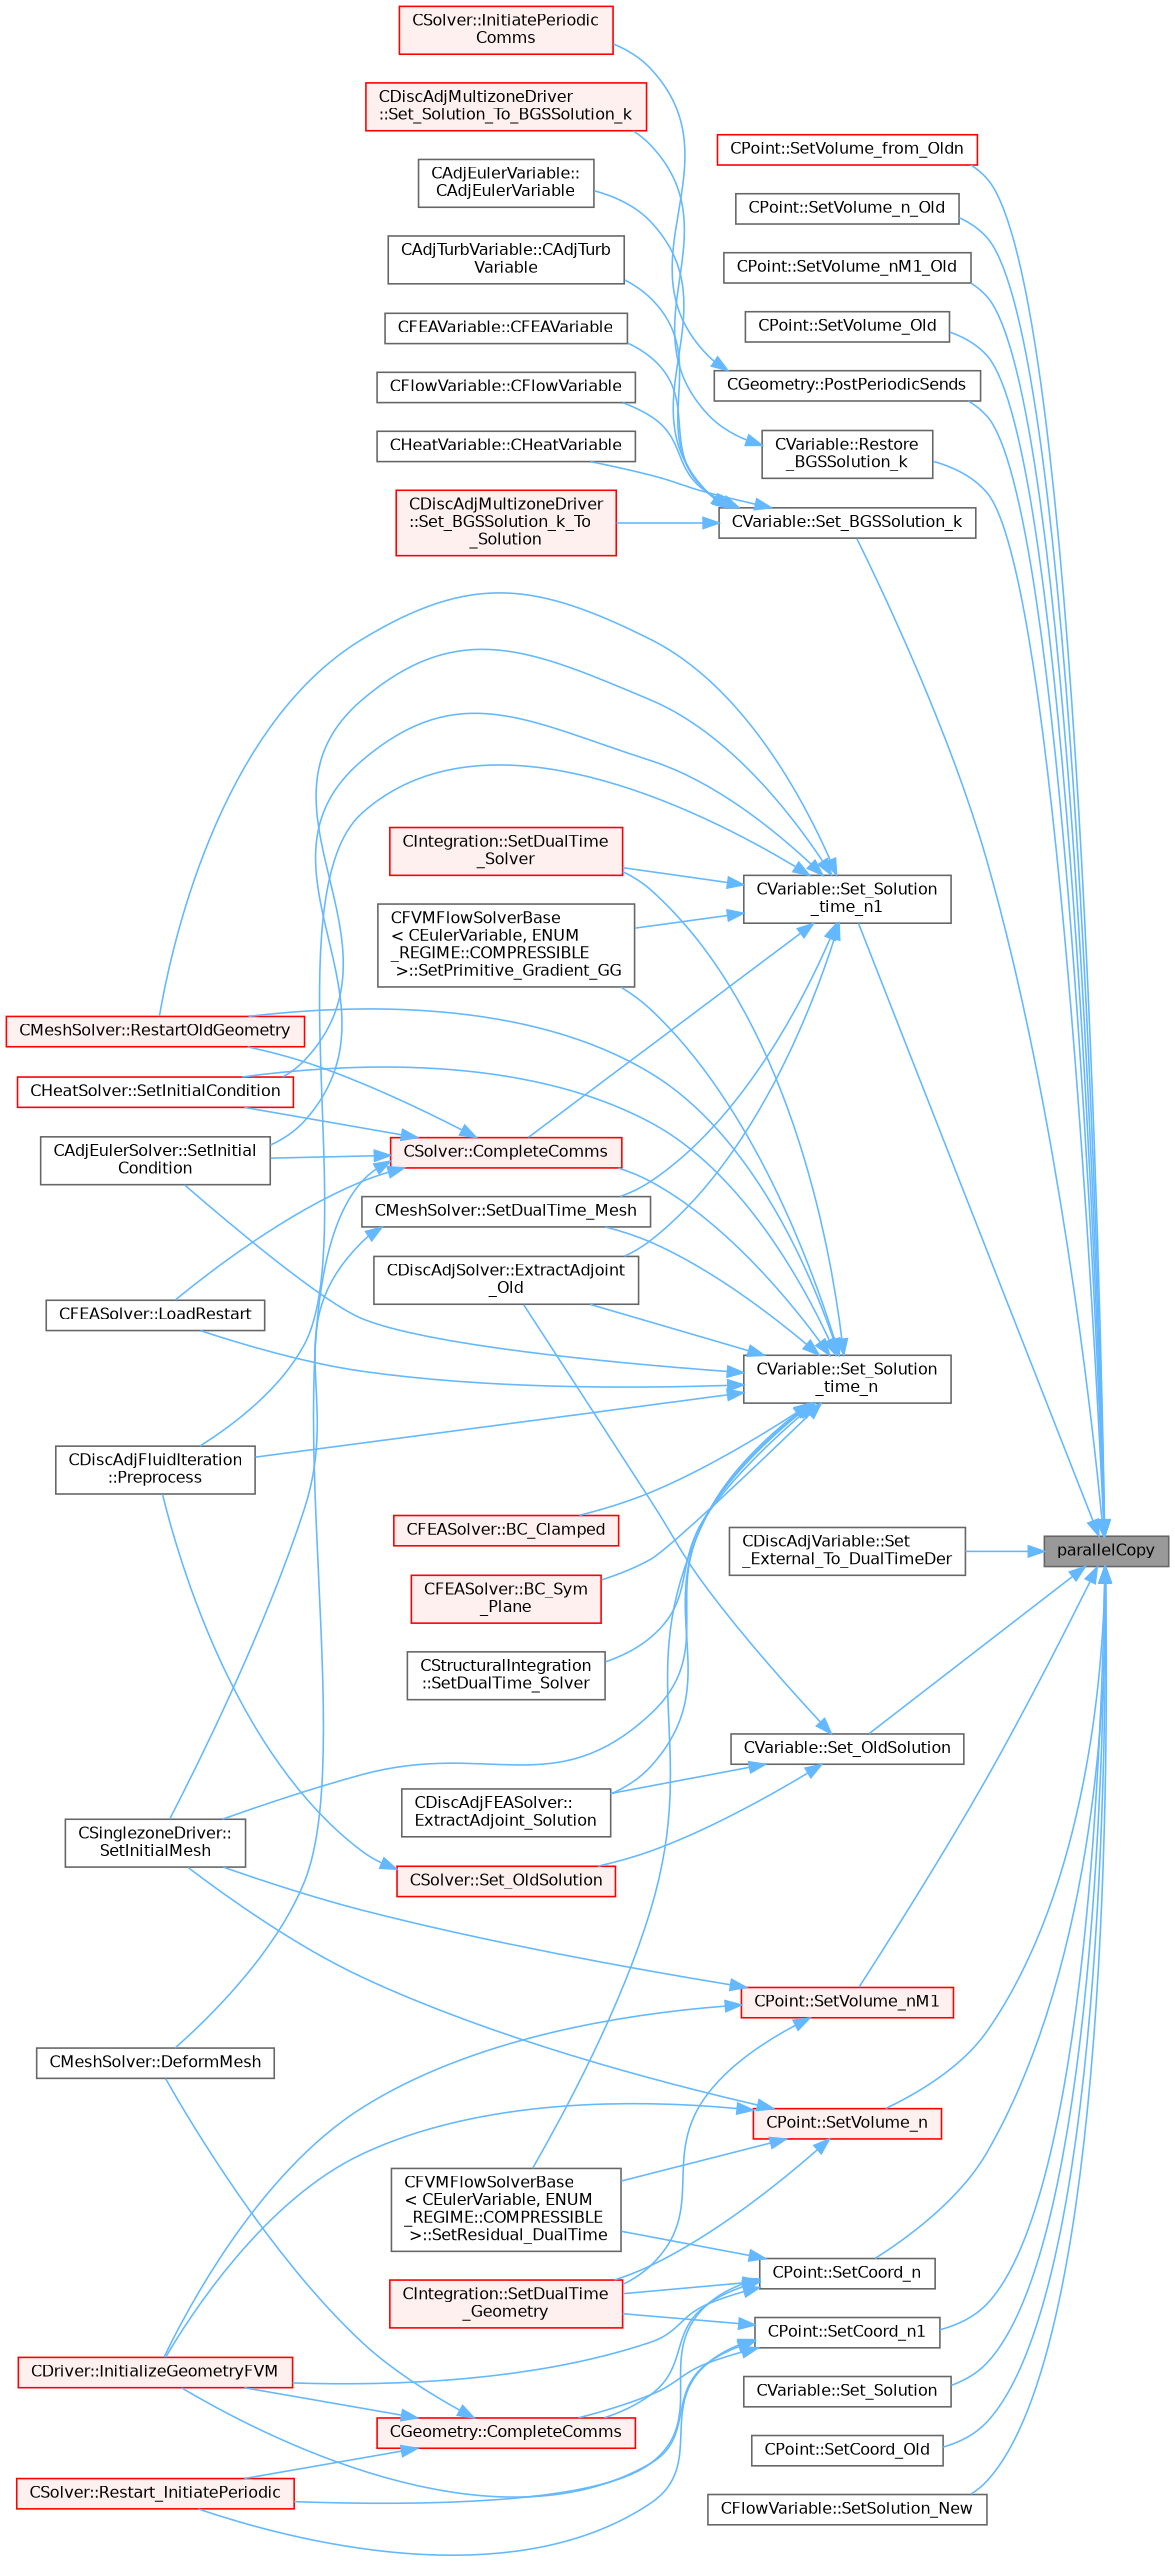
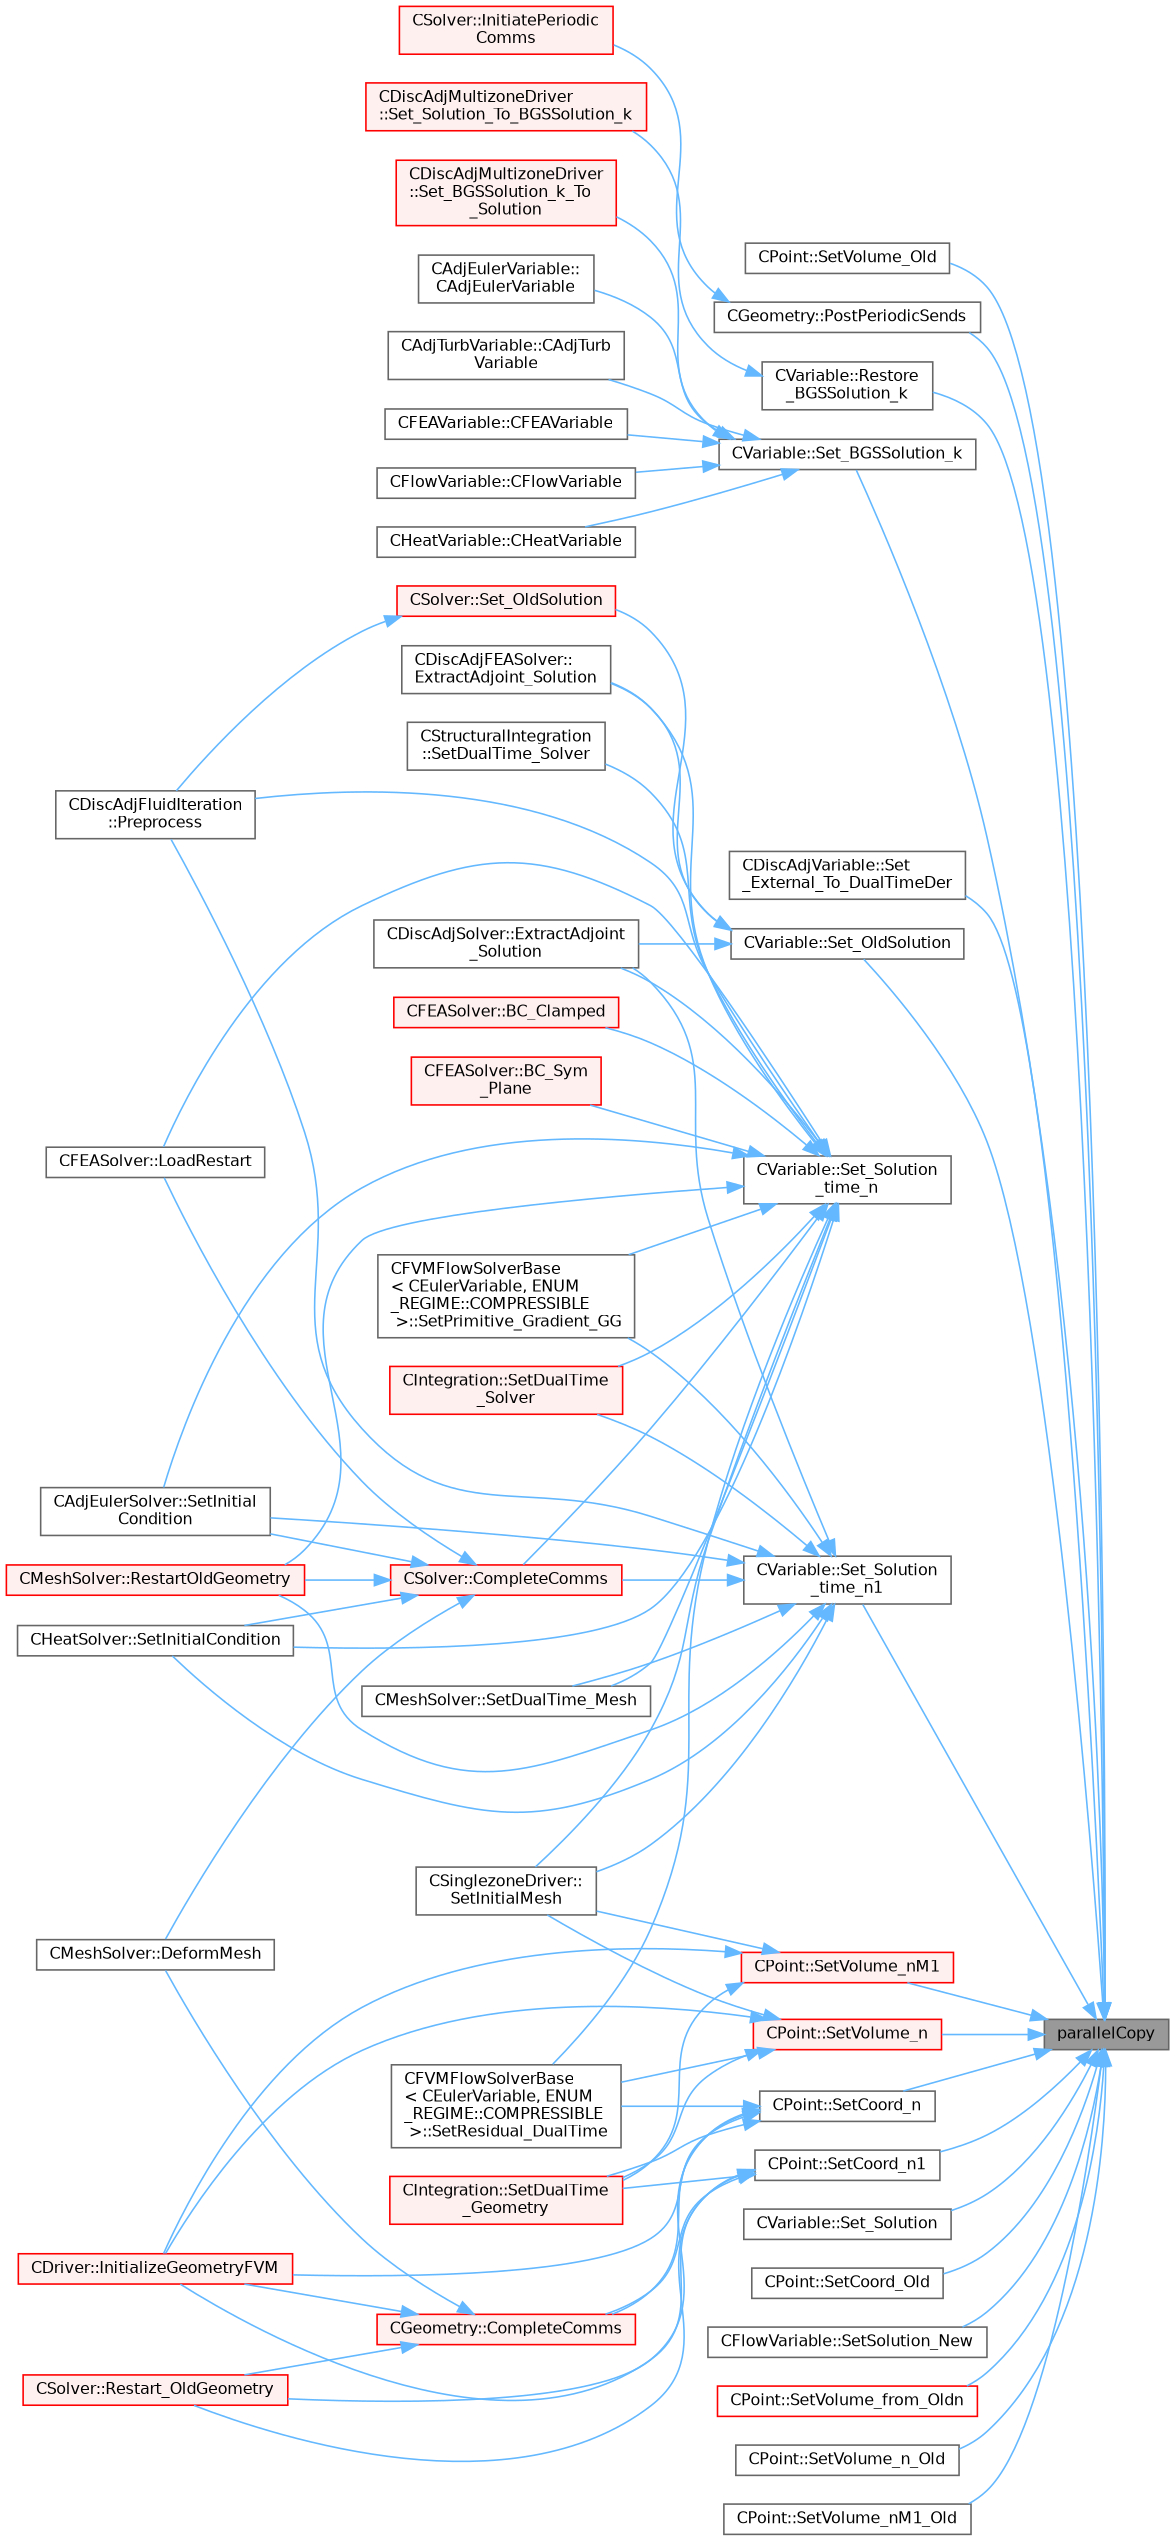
node "CHeatSolver::SetInitialCondition": color red -> grey40
node "CDiscAdjSolver::ExtractAdjoint _Old": label "CDiscAdjSolver::ExtractAdjoint _Old" -> "CDiscAdjSolver::ExtractAdjoint _Solution"
edge "CSinglezoneDriver:: SetInitialMesh" -> "CMeshSolver::SetDualTime_Mesh": now "CSinglezoneDriver:: SetInitialMesh" -> "CVariable::Set_Solution _time_n1"
node "CSolver::Restart_InitiatePeriodic": label "CSolver::Restart_InitiatePeriodic" -> "CSolver::Restart_OldGeometry"
